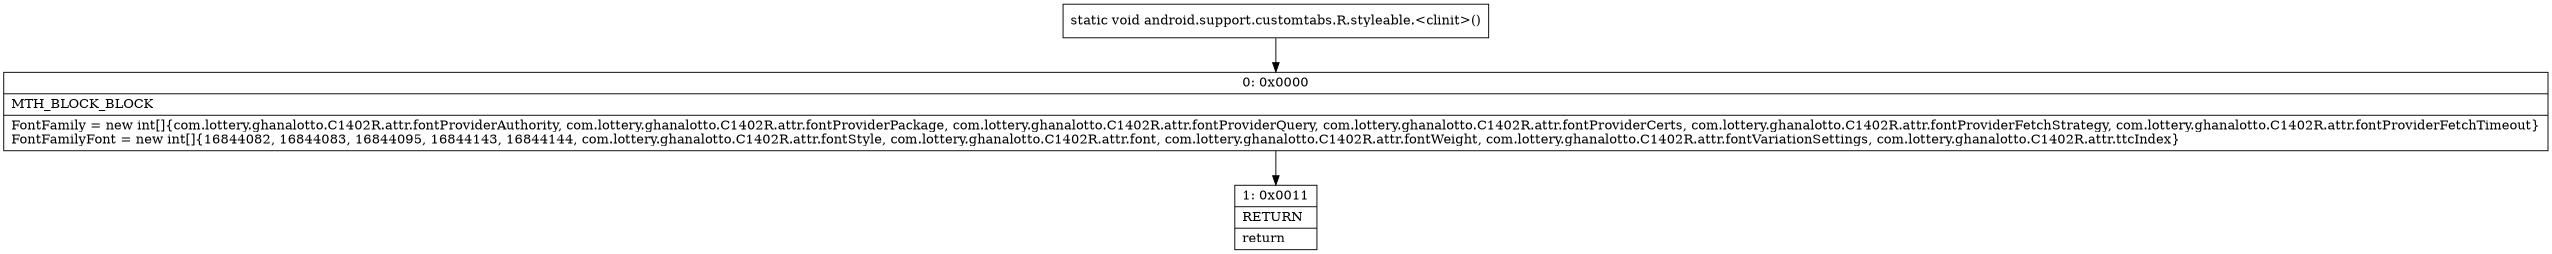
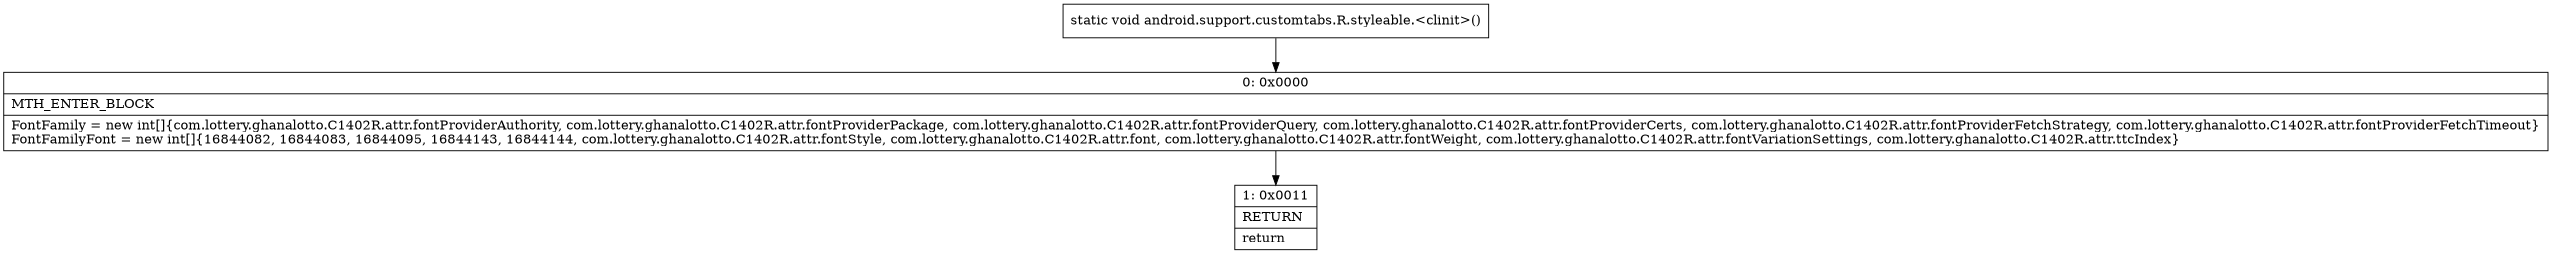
node "0: 0x0000": text "MTH_BLOCK_BLOCK" -> "MTH_ENTER_BLOCK"
